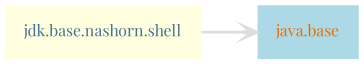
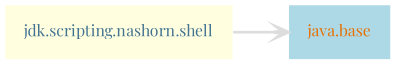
node "jdk.base.nashorn.shell": label "jdk.base.nashorn.shell" -> "jdk.scripting.nashorn.shell"
